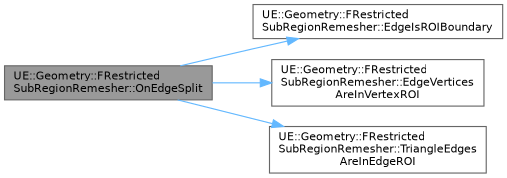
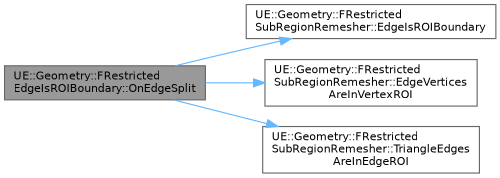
node "UE::Geometry::FRestricted SubRegionRemesher::OnEdgeSplit": label "UE::Geometry::FRestricted SubRegionRemesher::OnEdgeSplit" -> "UE::Geometry::FRestricted EdgeIsROIBoundary::OnEdgeSplit"
